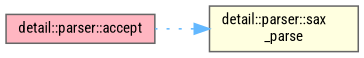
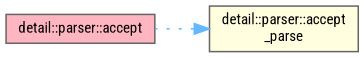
node "detail::parser::sax _parse": label "detail::parser::sax _parse" -> "detail::parser::accept _parse"
